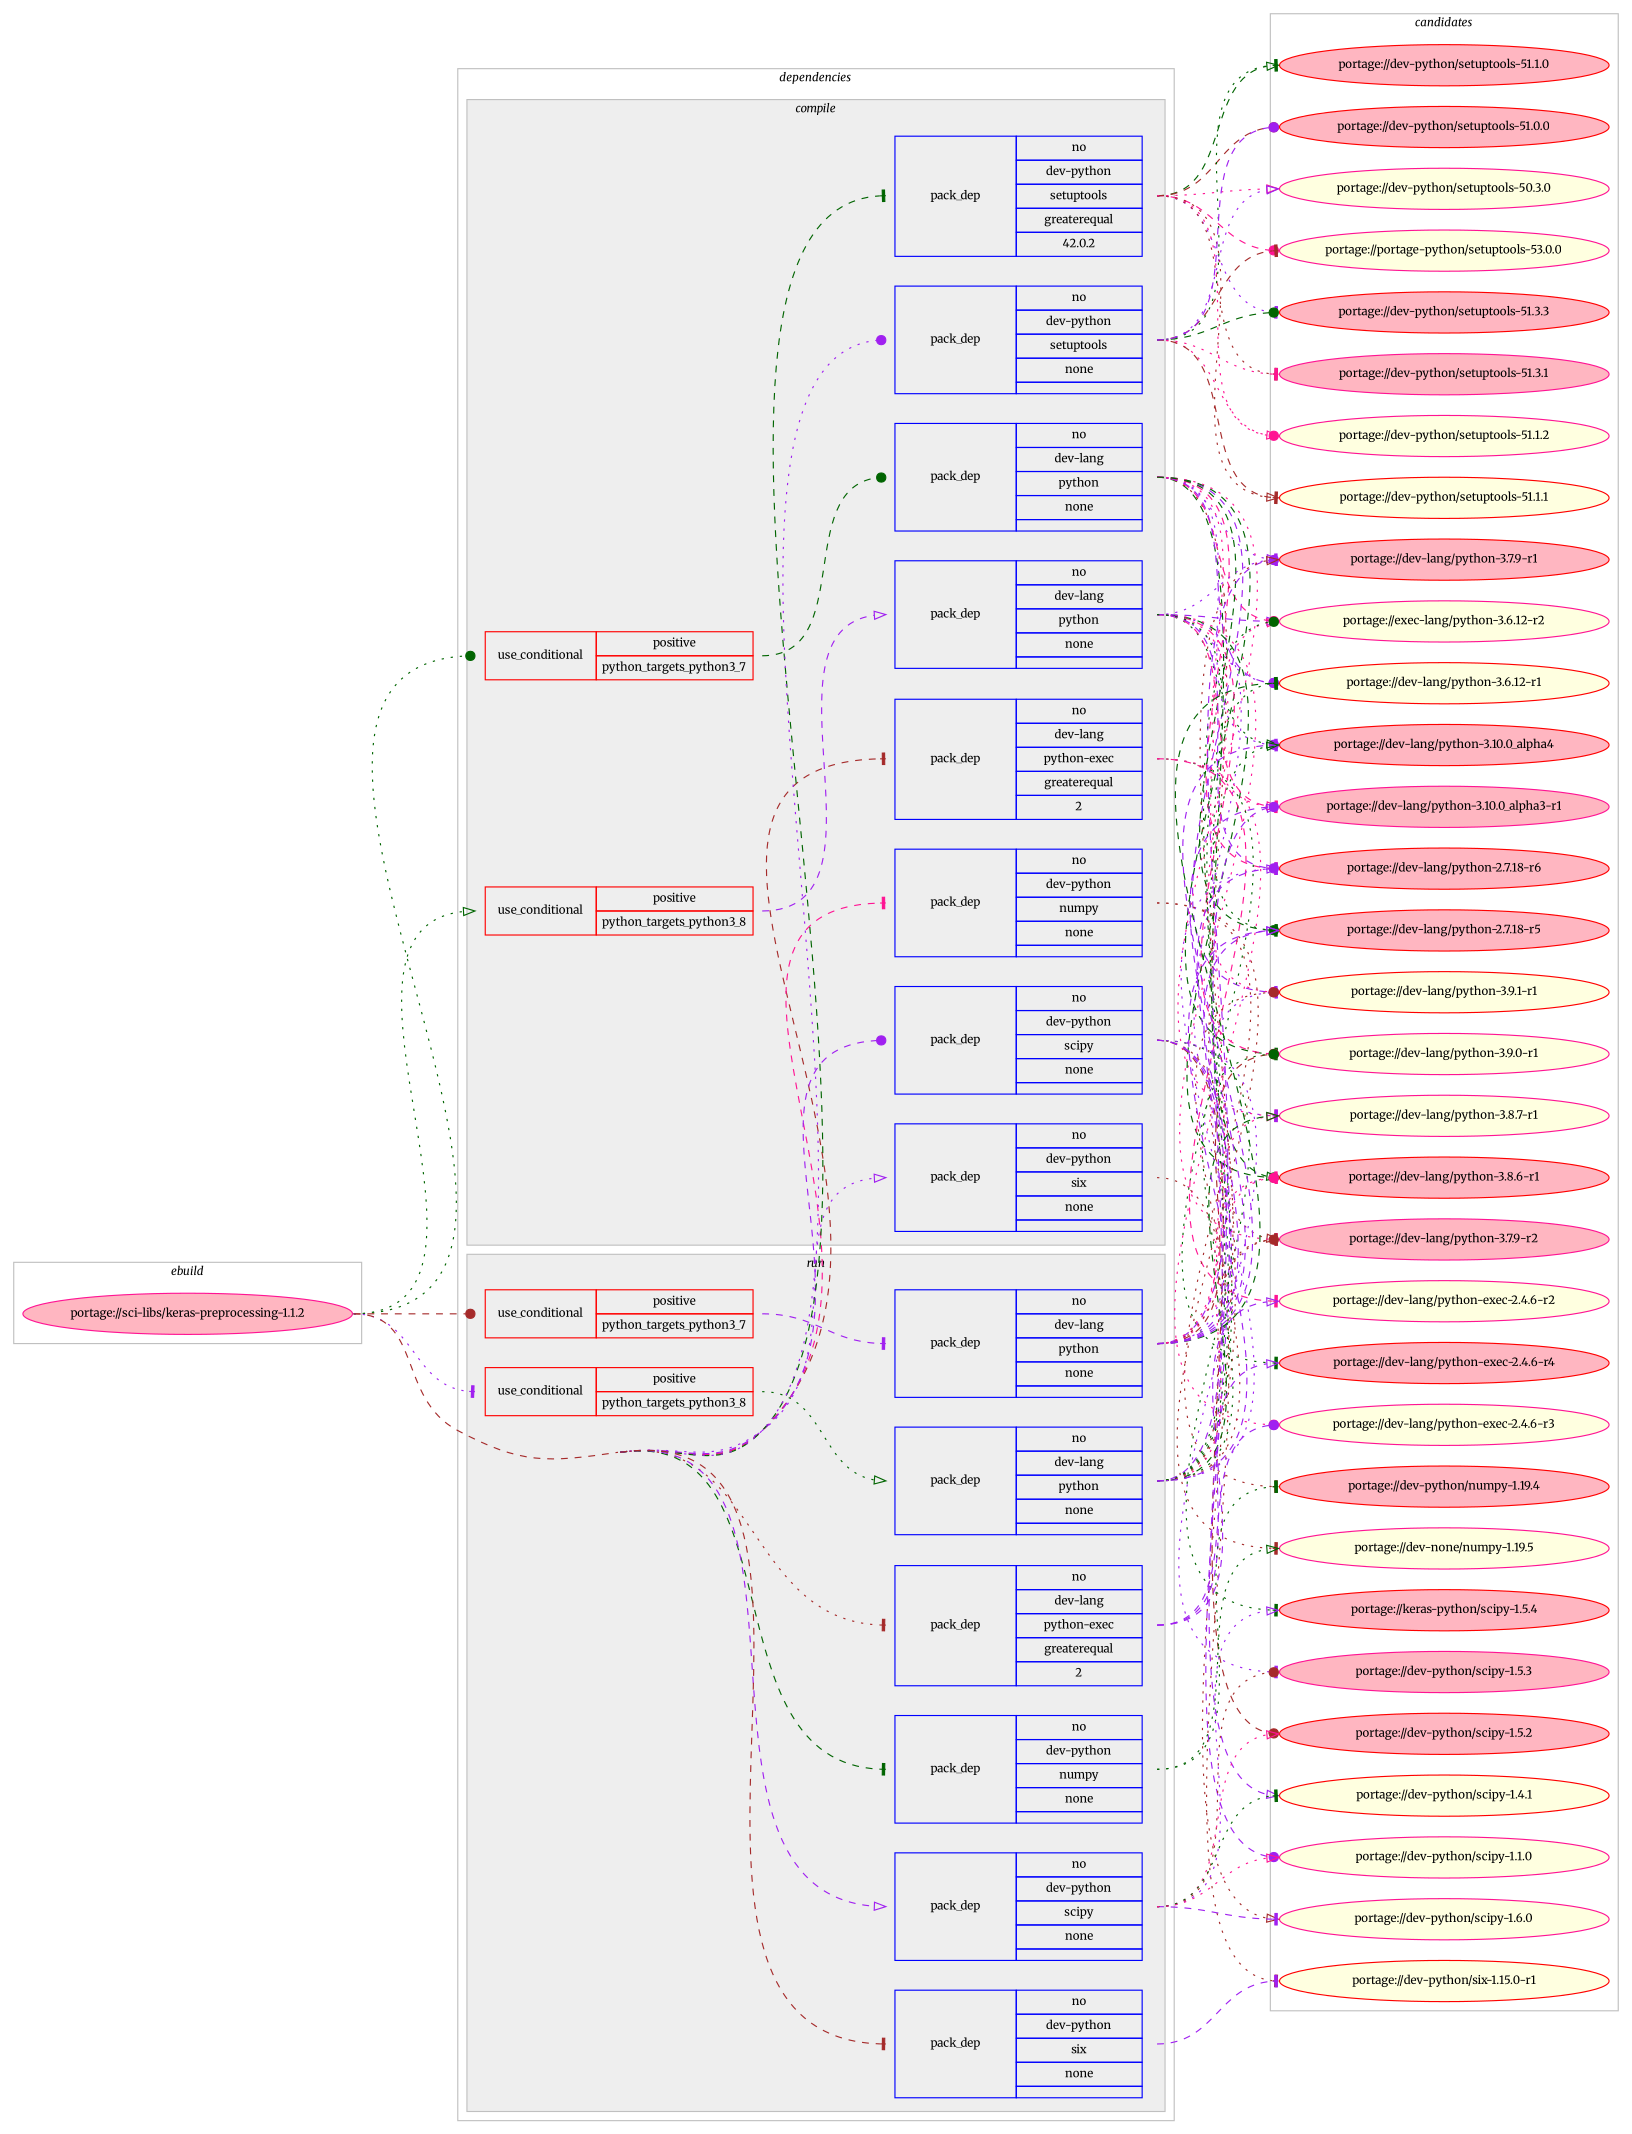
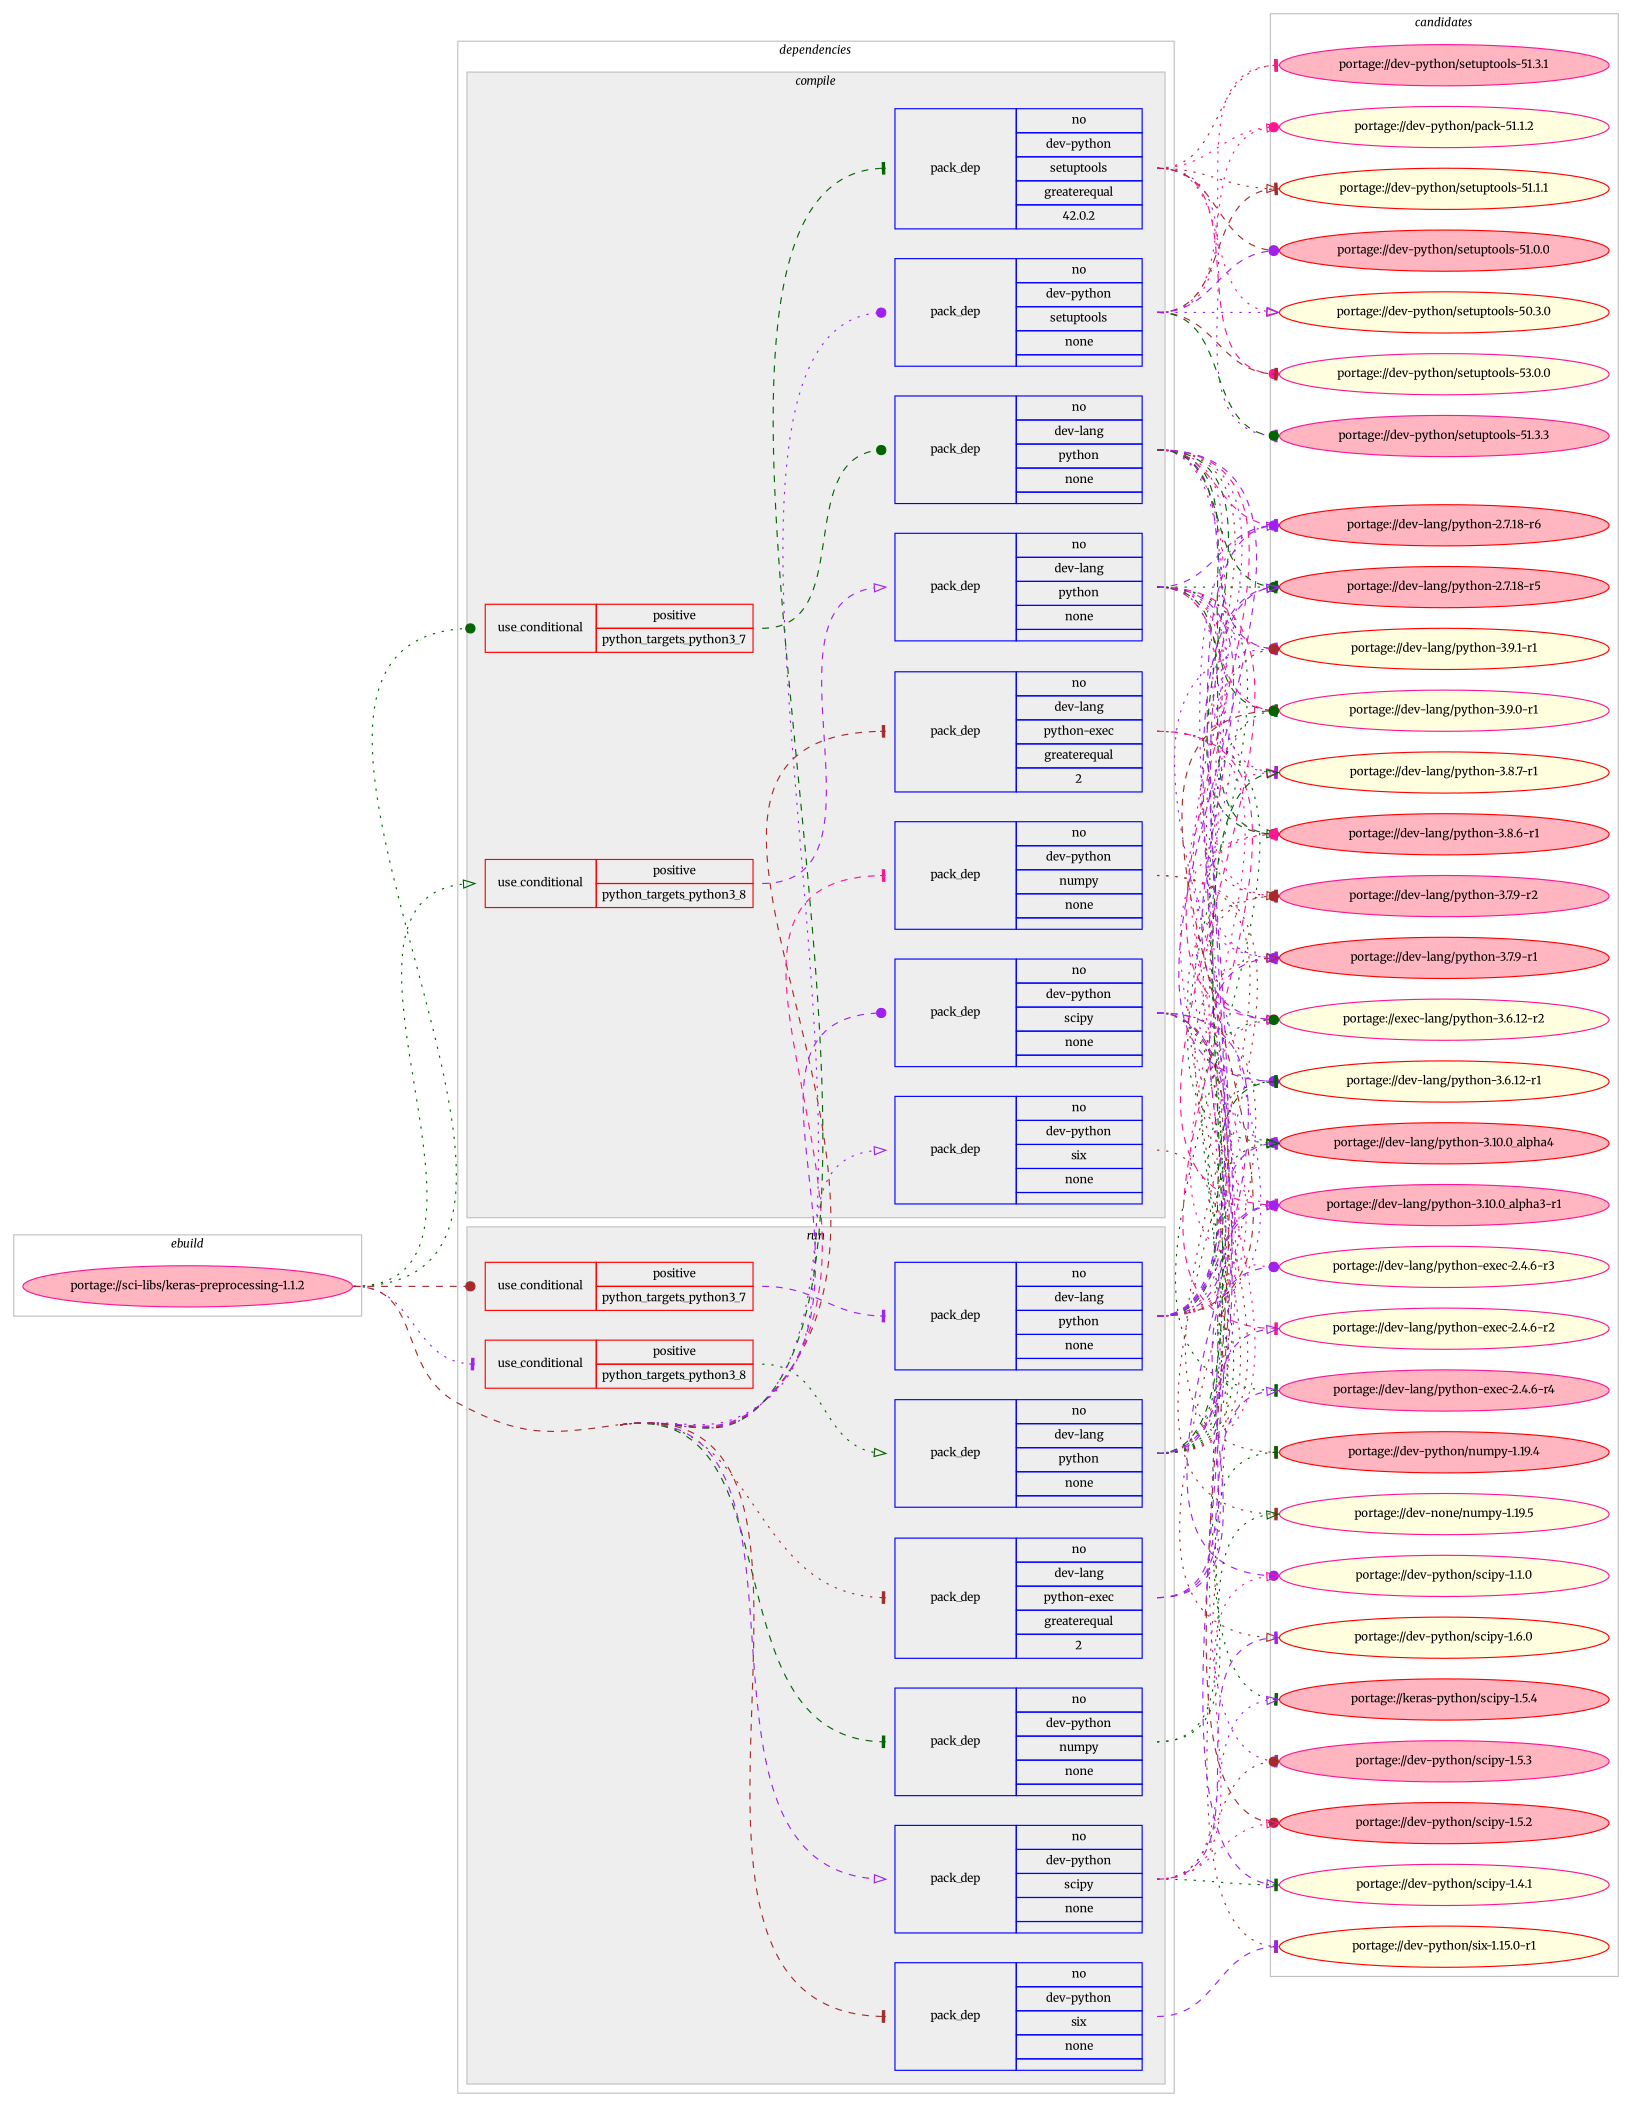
node "portage://dev-python/setuptools-51.1.0": removed
node "portage://dev-python/setuptools-50.3.0": color deeppink -> red
node "portage://portage-python/setuptools-53.0.0": label "portage://portage-python/setuptools-53.0.0" -> "portage://dev-python/setuptools-53.0.0"
node "portage://dev-python/setuptools-51.3.3": color red -> deeppink
node "portage://dev-python/setuptools-51.1.2": label "portage://dev-python/setuptools-51.1.2" -> "portage://dev-python/pack-51.1.2"
node "portage://dev-lang/python-3.8.7-r1": color deeppink -> red
node "portage://dev-lang/python-exec-2.4.6-r4": color red -> deeppink
node "portage://dev-python/scipy-1.4.1": color red -> deeppink
node "portage://dev-python/scipy-1.6.0": color deeppink -> red
